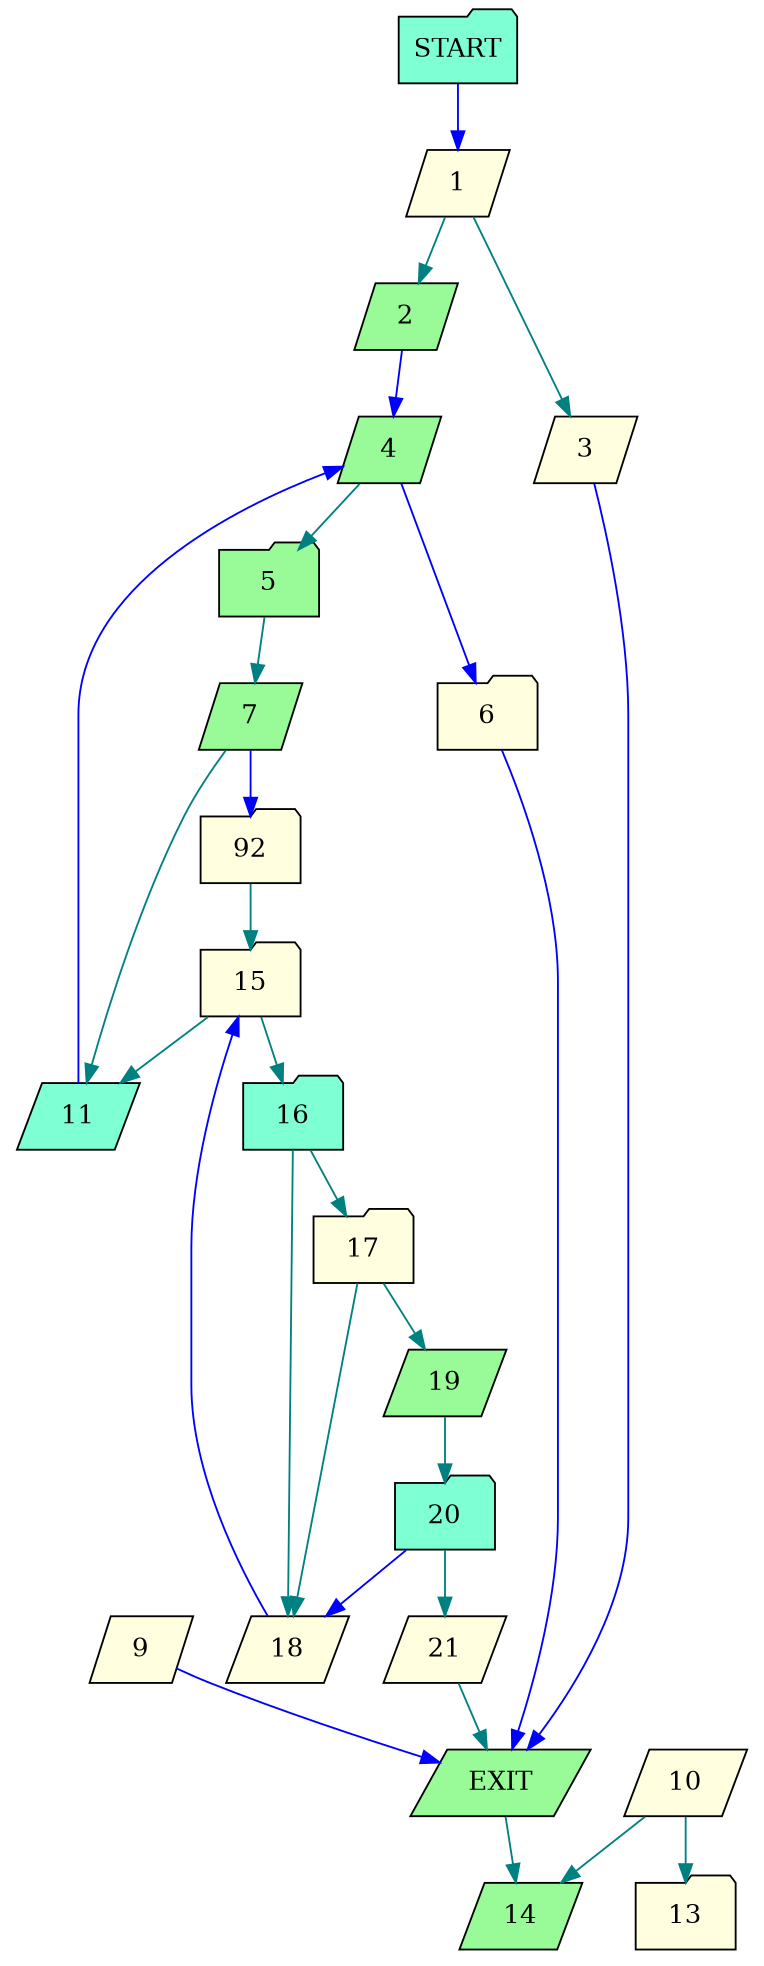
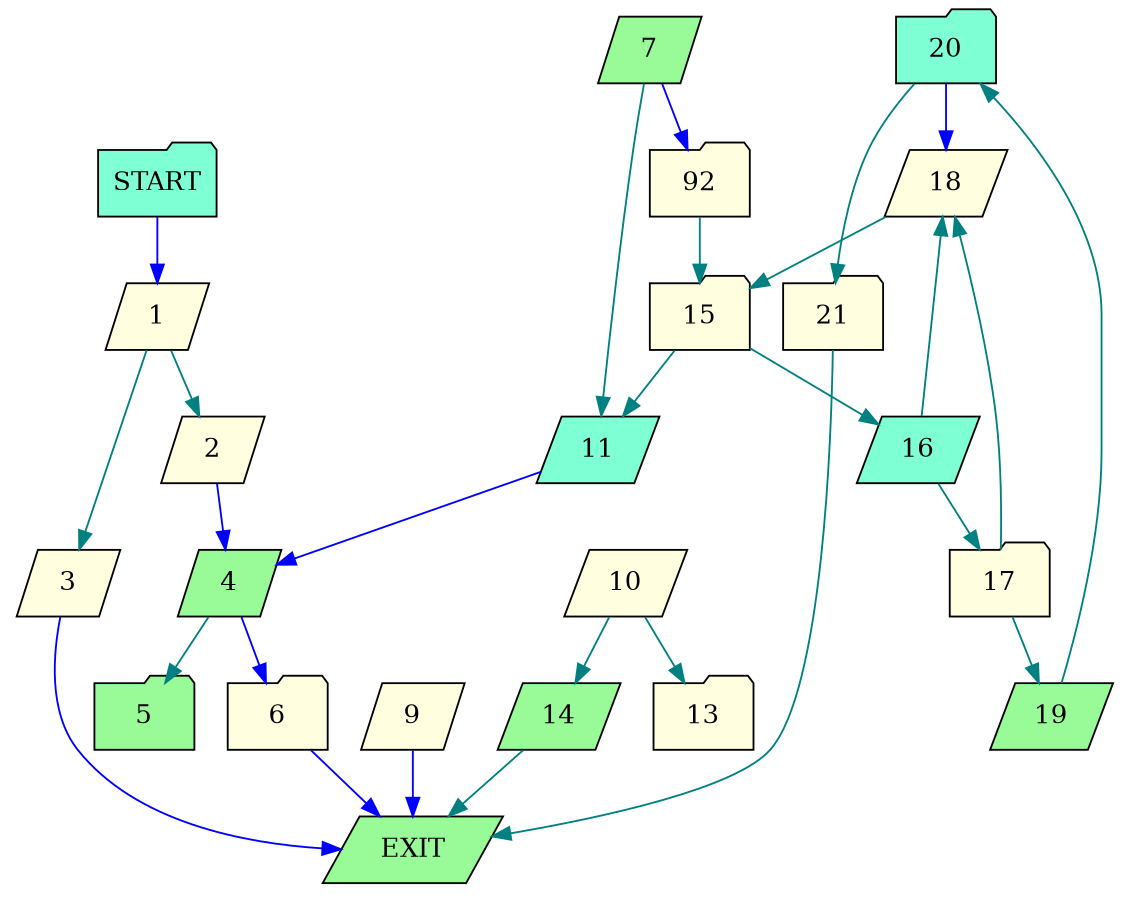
node "2": fillcolor palegreen -> lightyellow
edge "5" -> "7": removed
node "16": shape folder -> parallelogram
edge "18" -> "15": color blue -> teal
node "21": shape parallelogram -> folder
edge "EXIT" -> "14": reversed
